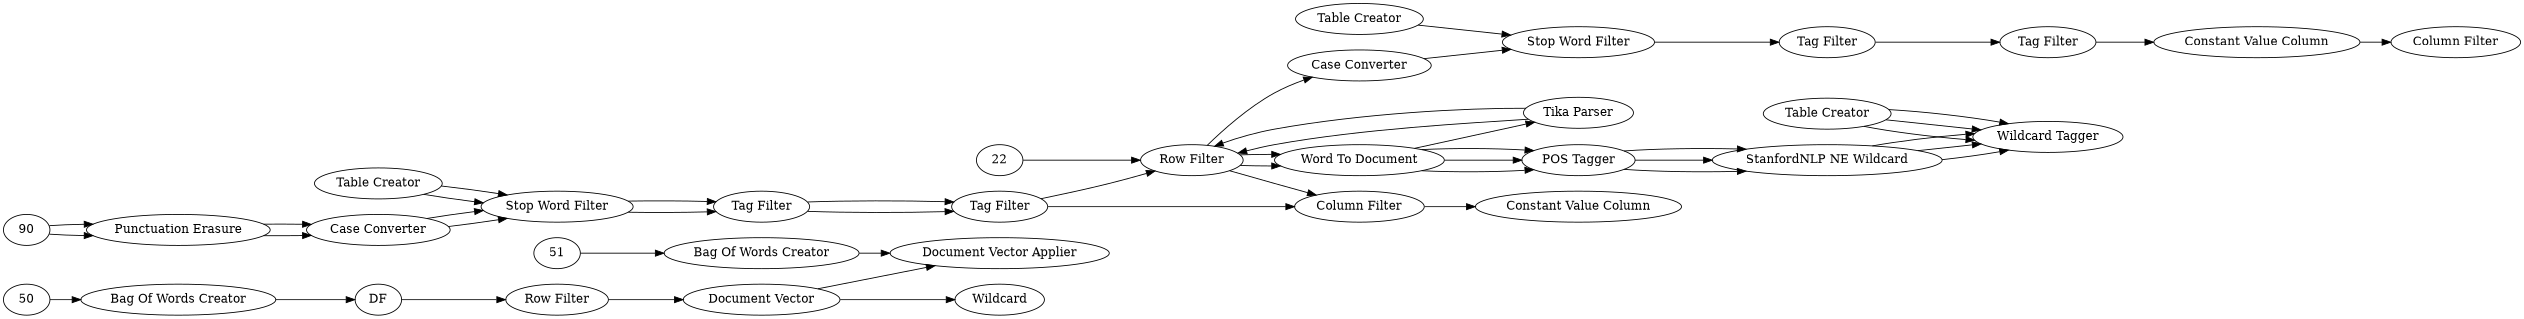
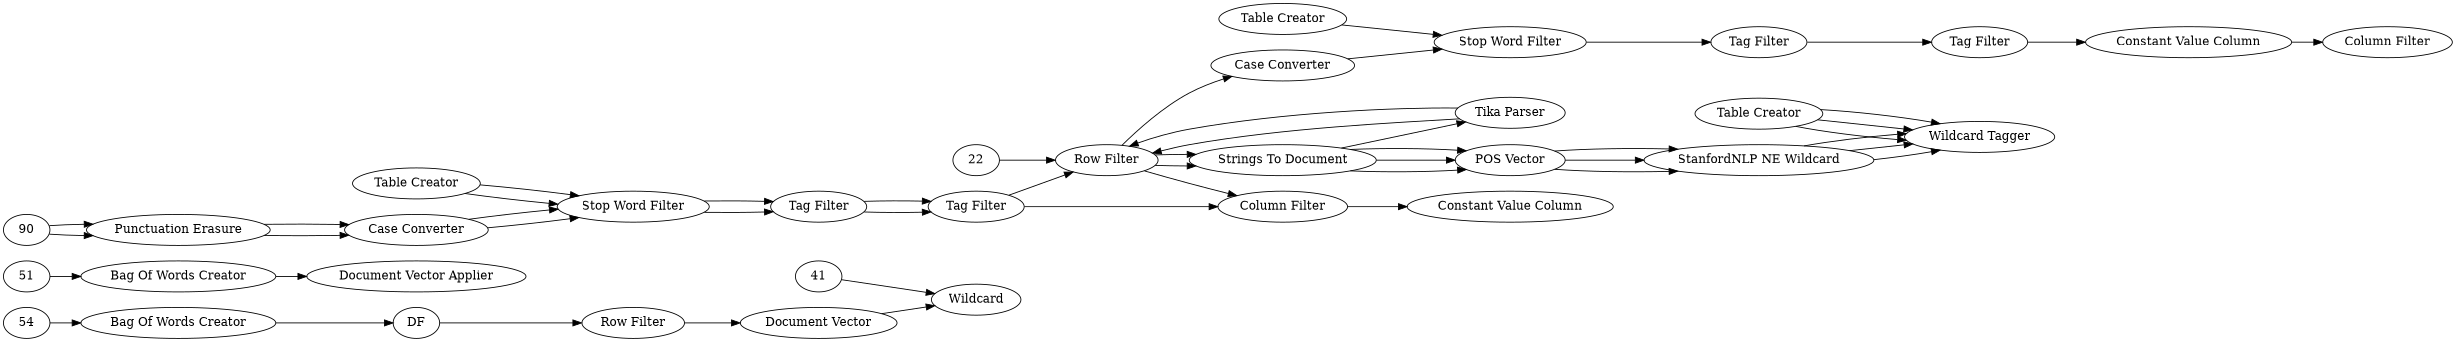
node "Word To Document": label "Word To Document" -> "Strings To Document"
node "POS Tagger": label "POS Tagger" -> "POS Vector"
node "41": added
edge "Document Vector" -> "Document Vector Applier": removed
node "50": label "50" -> "54"
